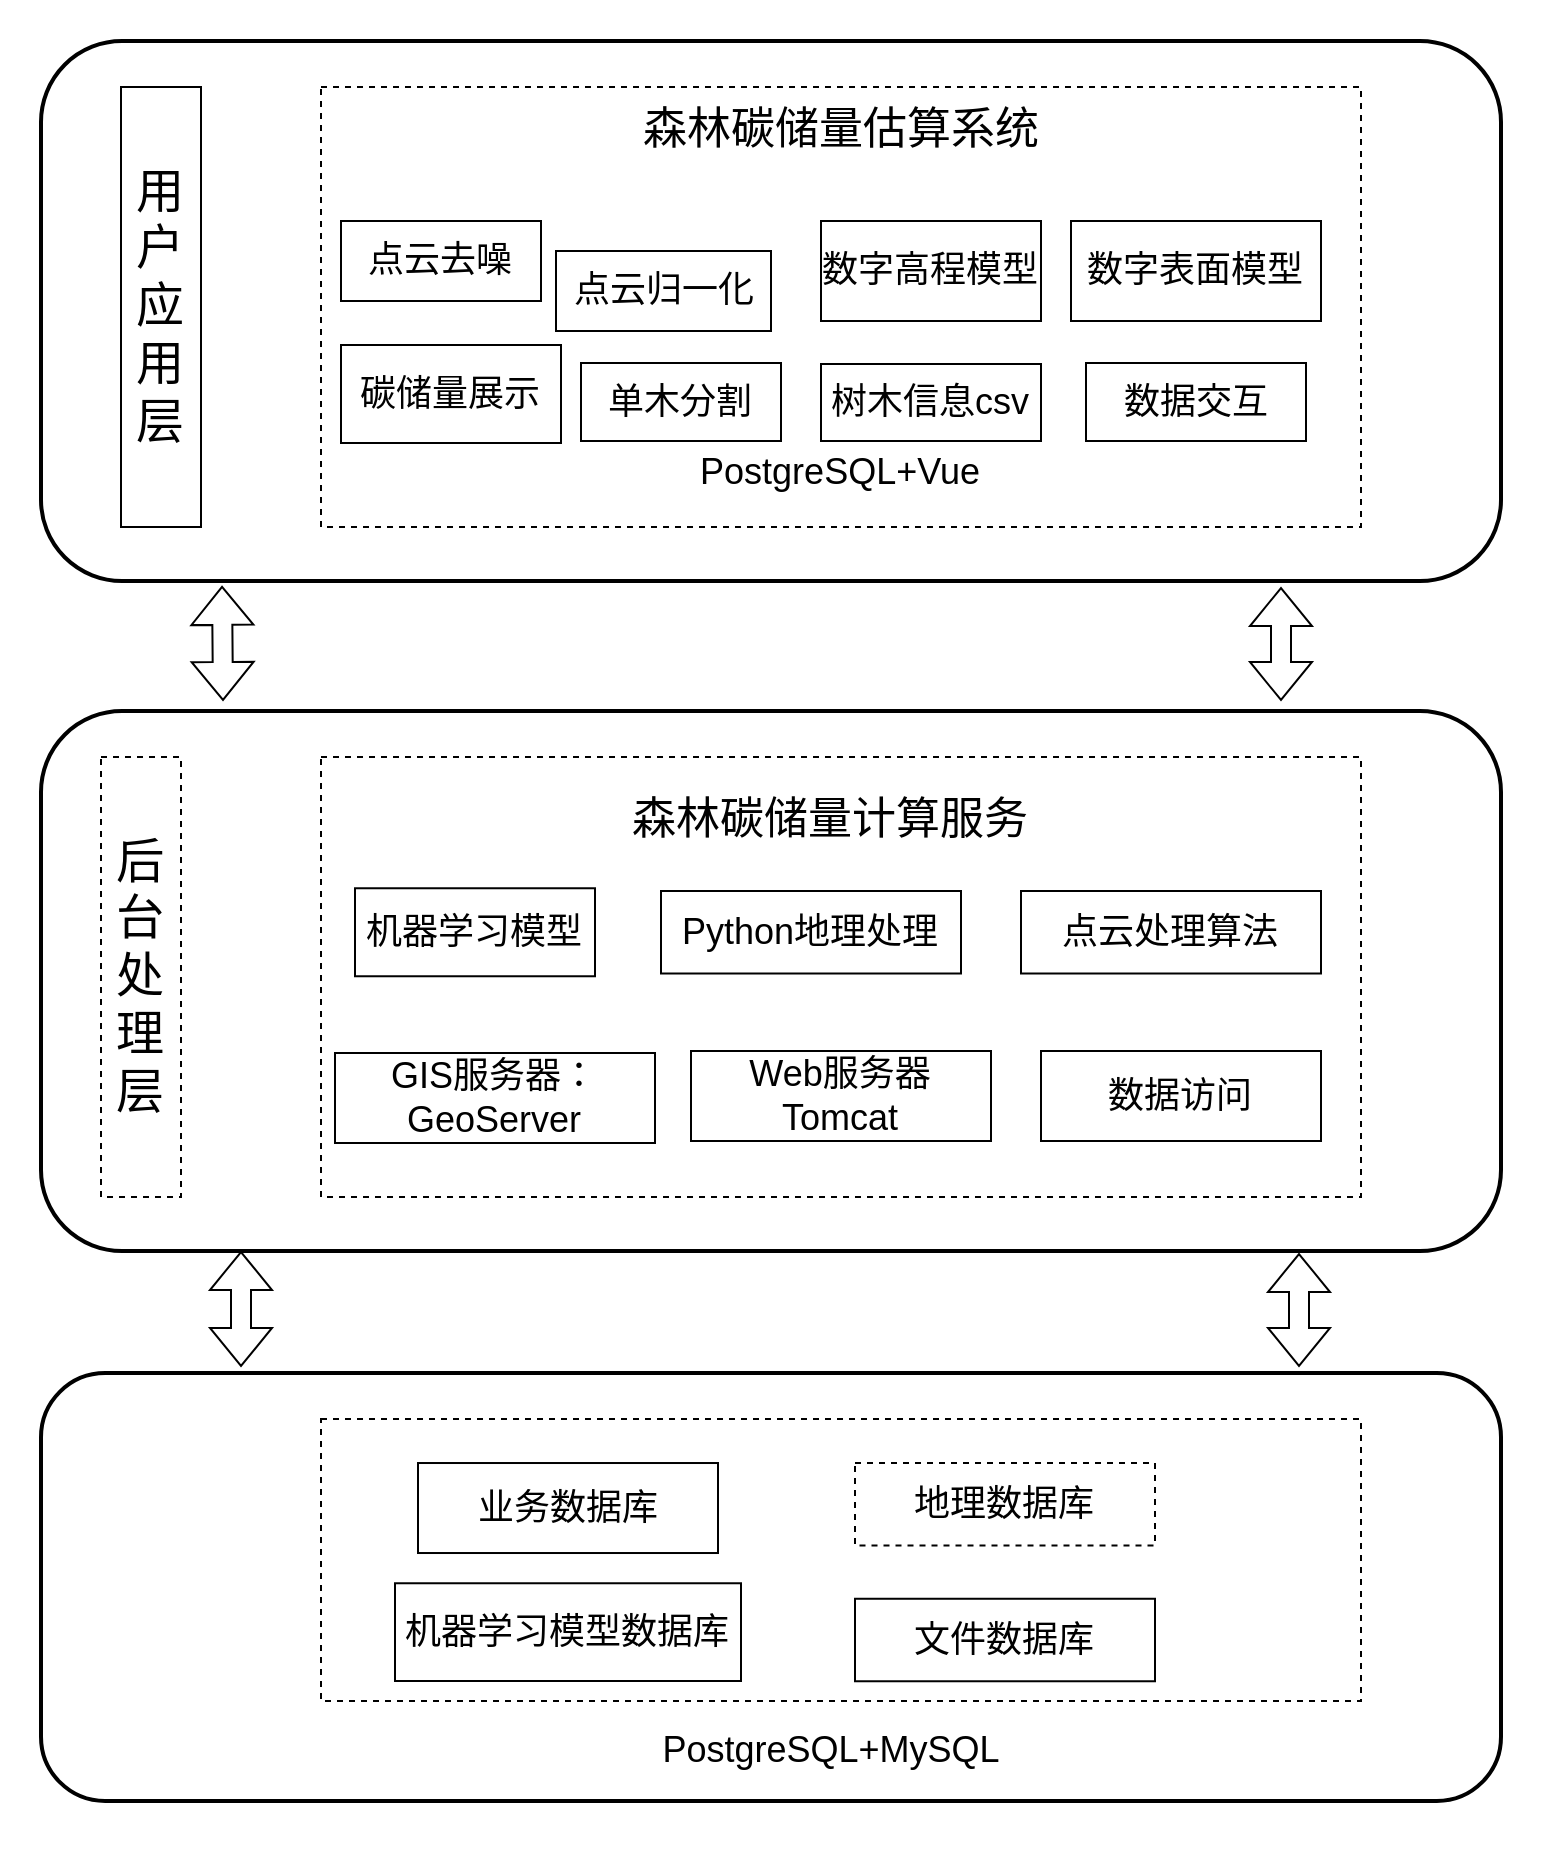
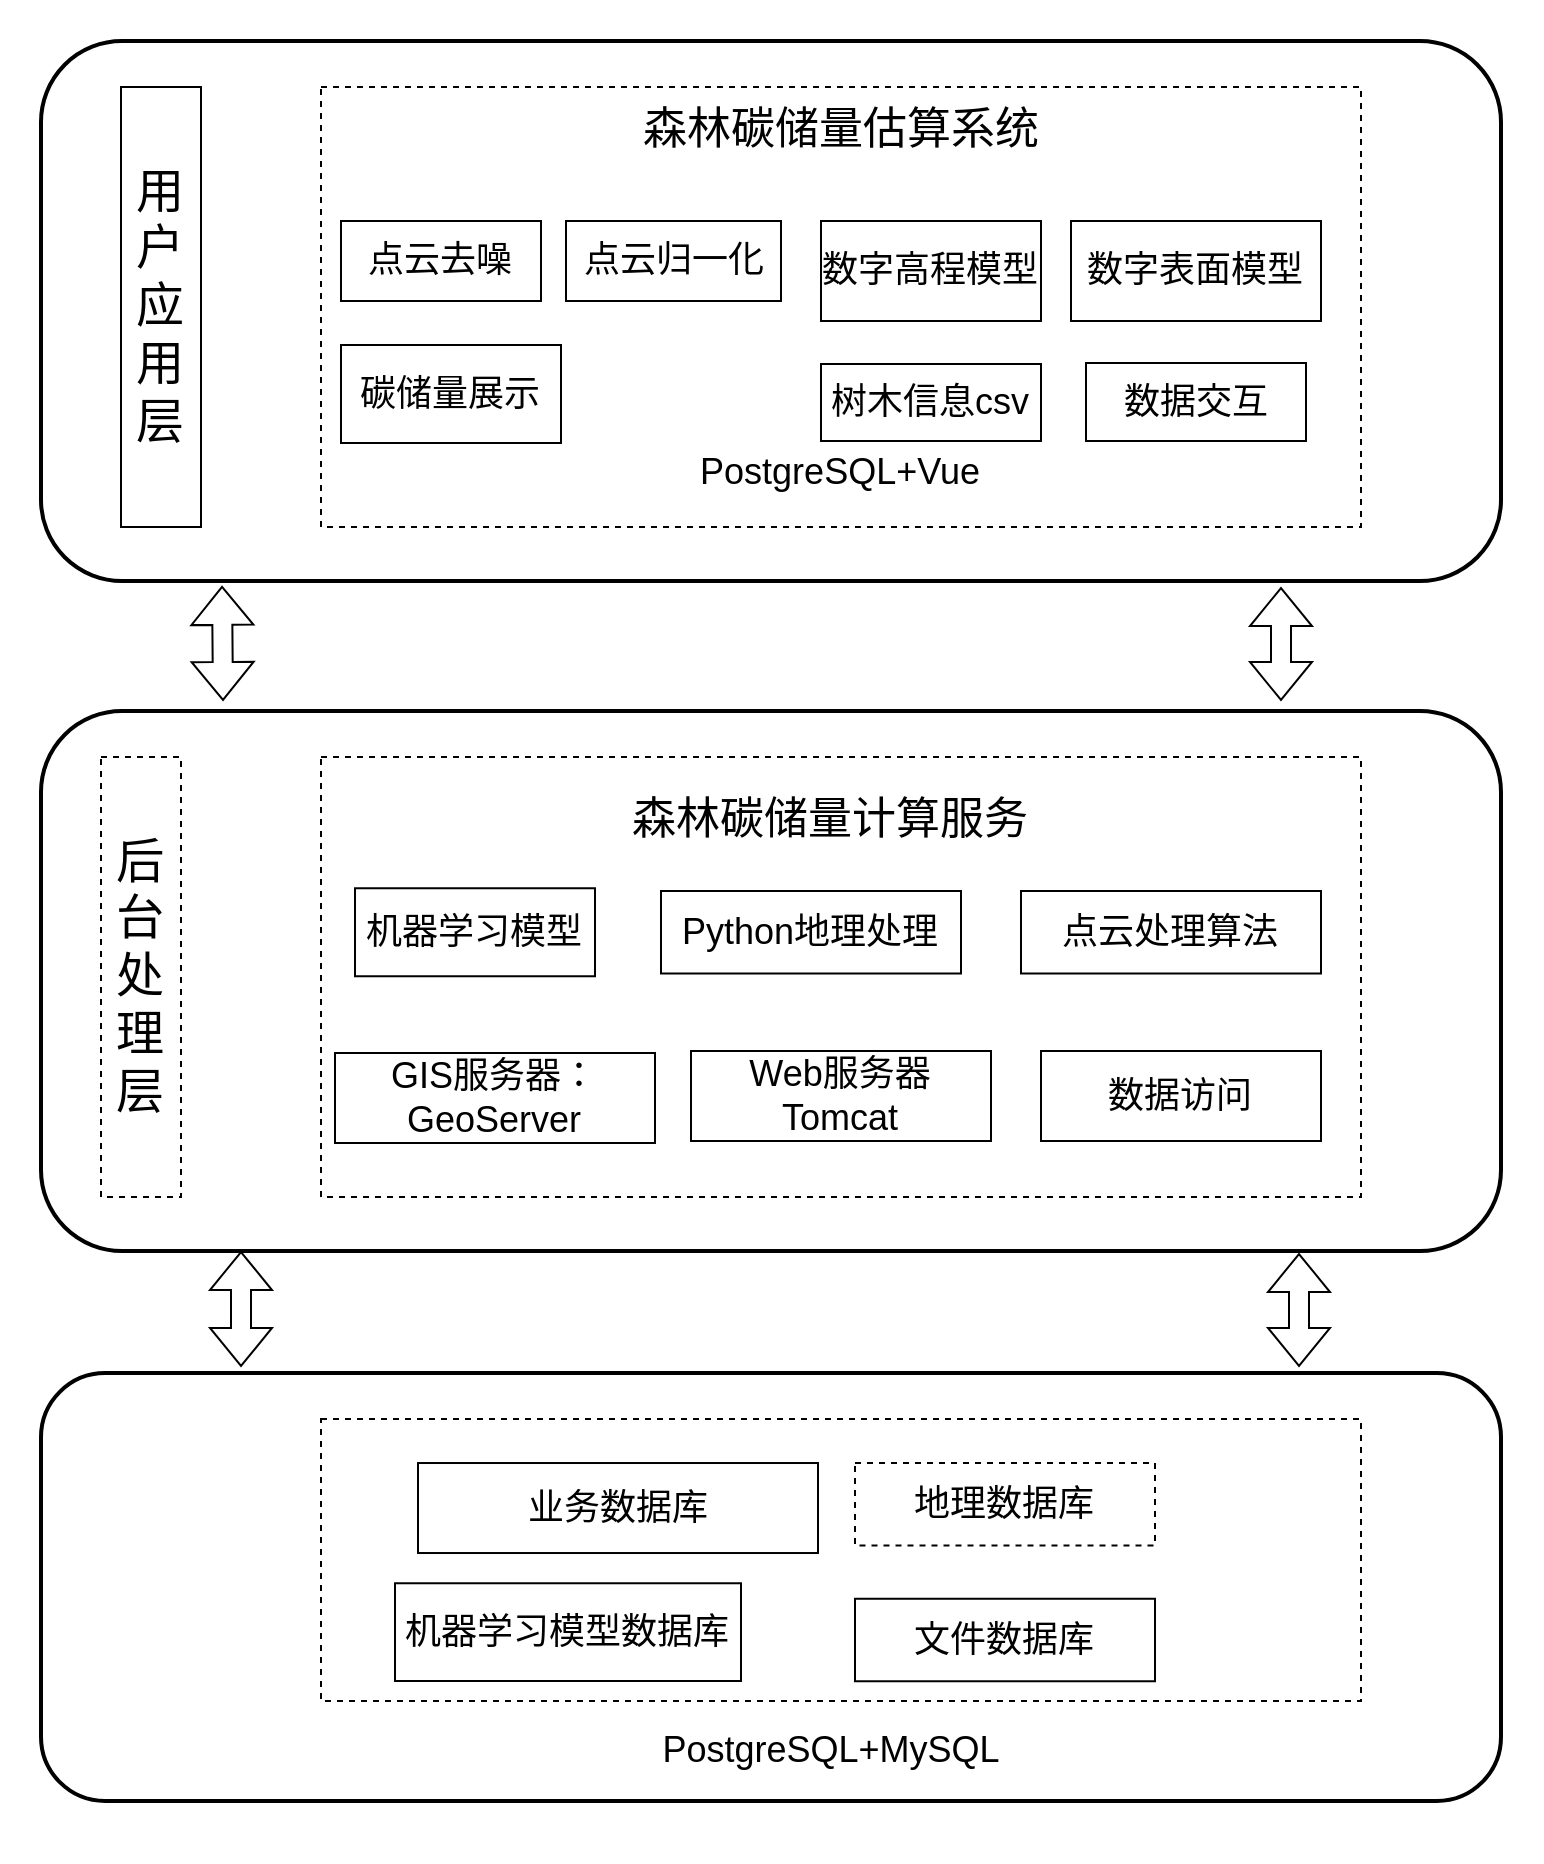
node "点云归一化": moved (664, 291) -> (674, 261)
node "单木分割": removed
node "业务数据库": size 300x90 -> 400x90
